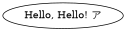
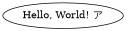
node "Hello, Hello! ア": label "Hello, Hello! ア" -> "Hello, World! ア"
